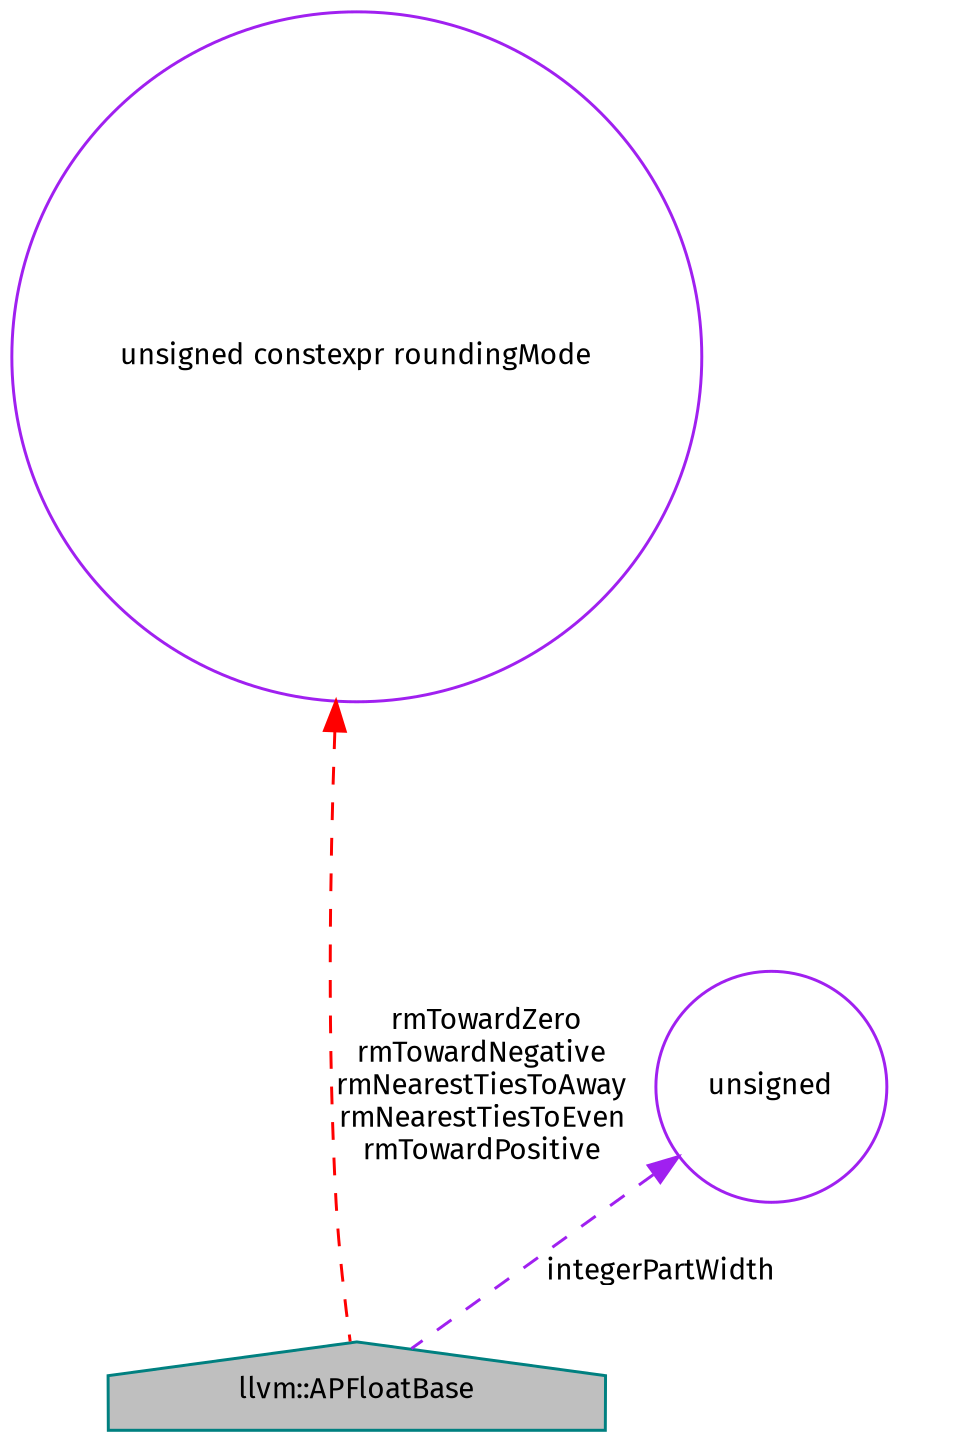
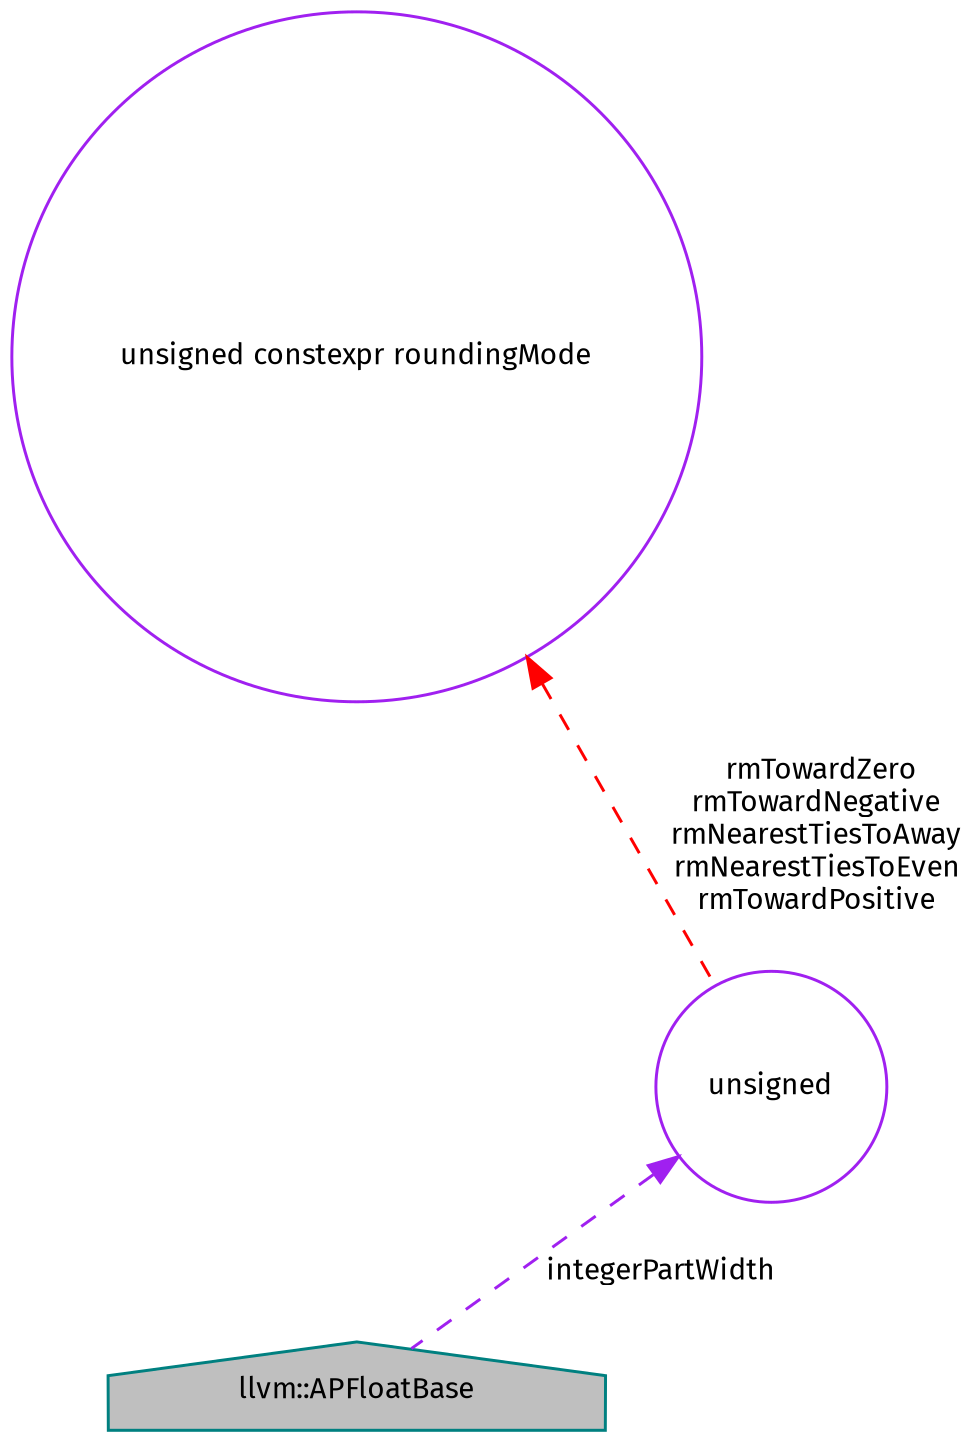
edge "llvm::APFloatBase" -> "unsigned constexpr roundingMode": now "unsigned" -> "unsigned constexpr roundingMode"
